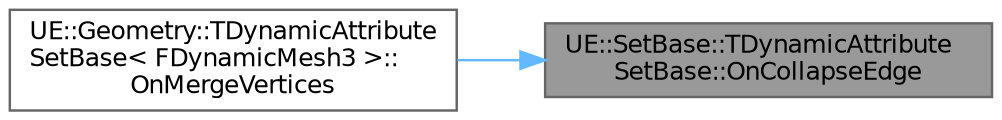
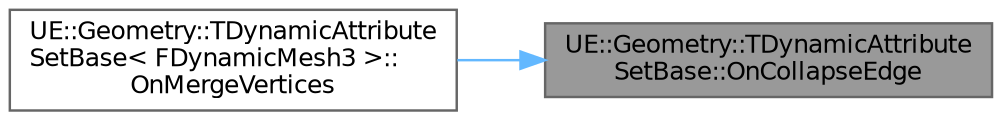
node "UE::SetBase::TDynamicAttribute SetBase::OnCollapseEdge": label "UE::SetBase::TDynamicAttribute SetBase::OnCollapseEdge" -> "UE::Geometry::TDynamicAttribute SetBase::OnCollapseEdge"
